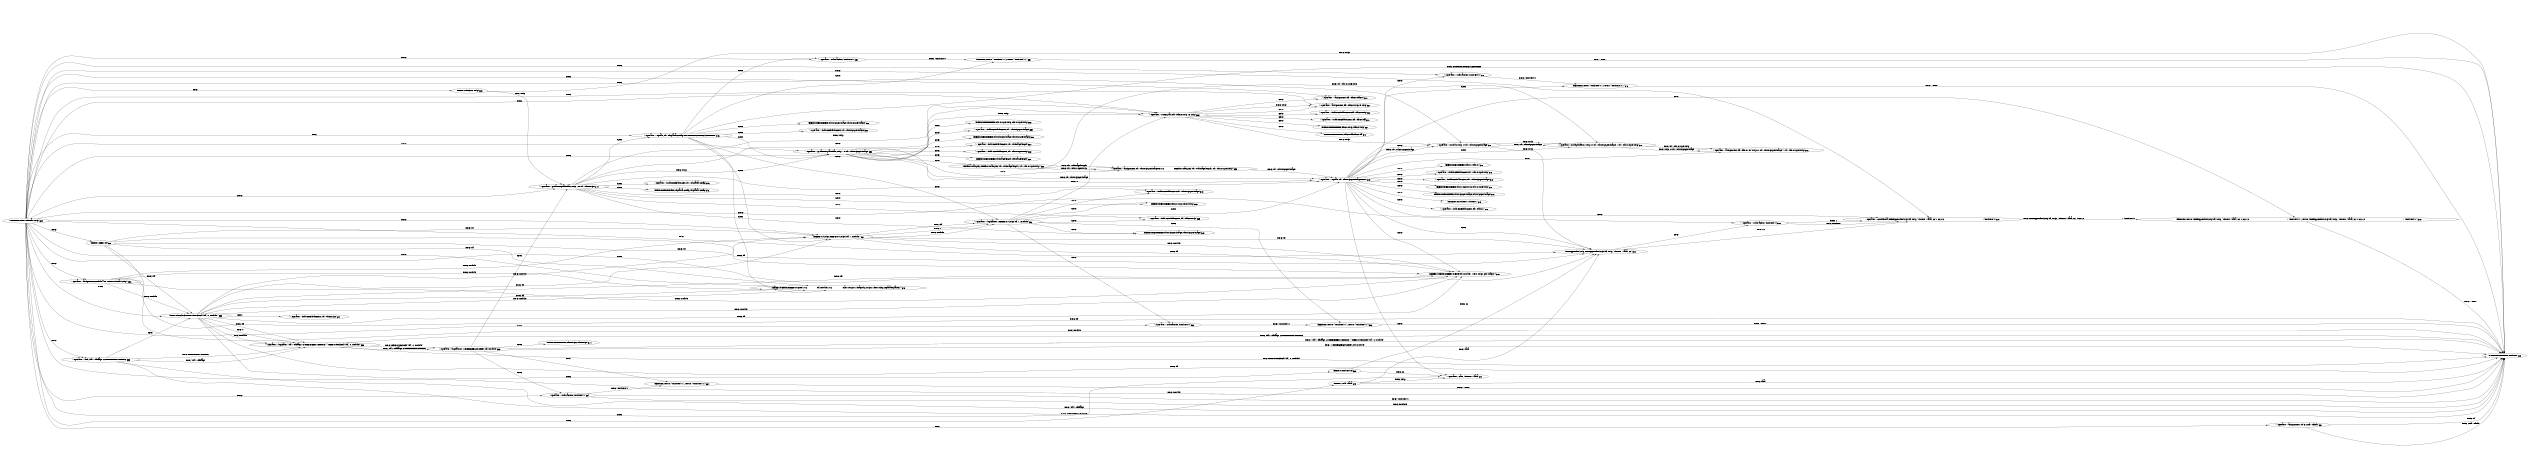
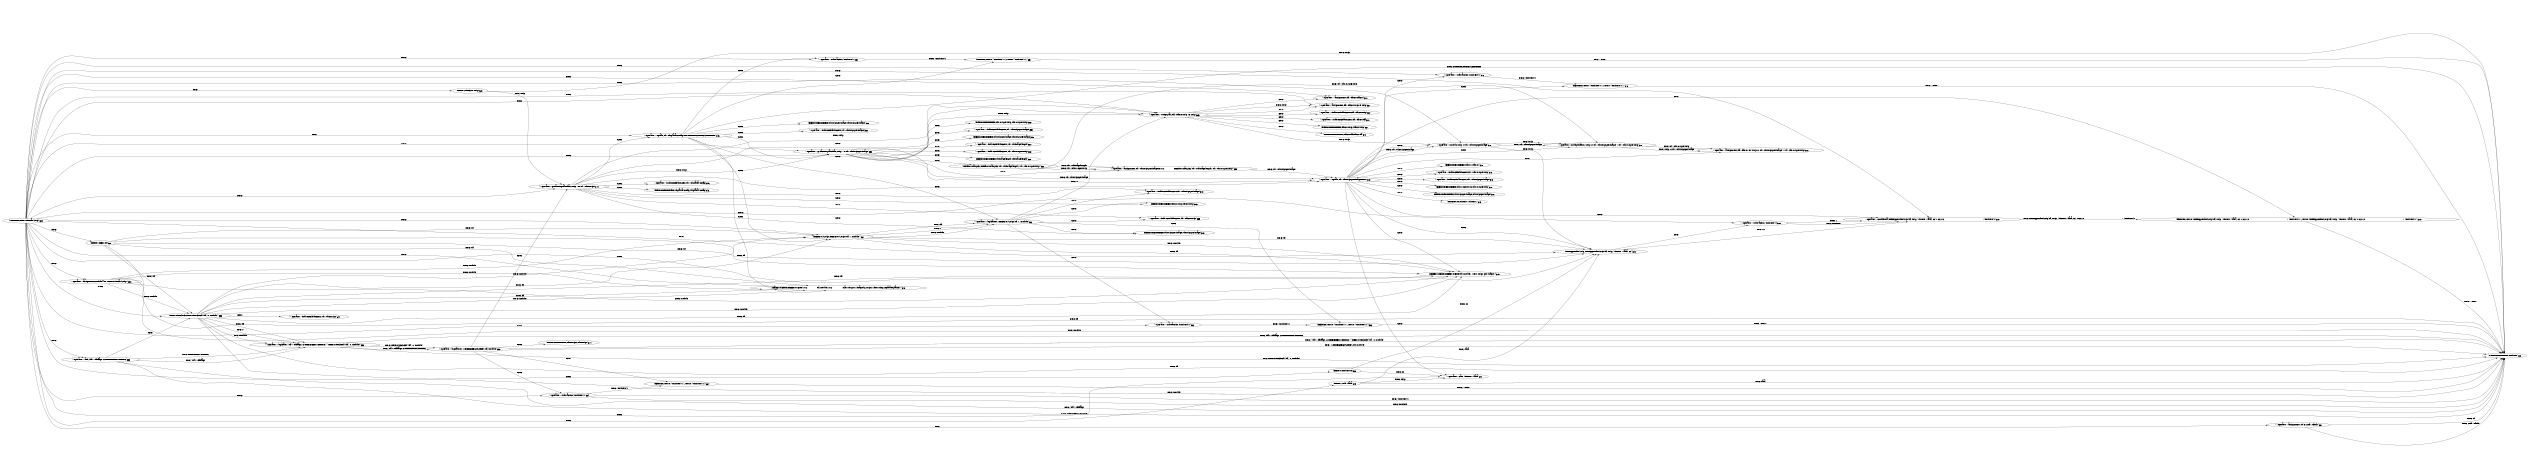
node "(<operator>.indirectFieldAccess,tif->tif_row)": removed
edge "(<operator>.logicalNot,!TIFFGrowStrips(tif, 1, module))" -> "(<operator>.equals,td->td_stripsperimage == 0)": removed, label "CDG:"
